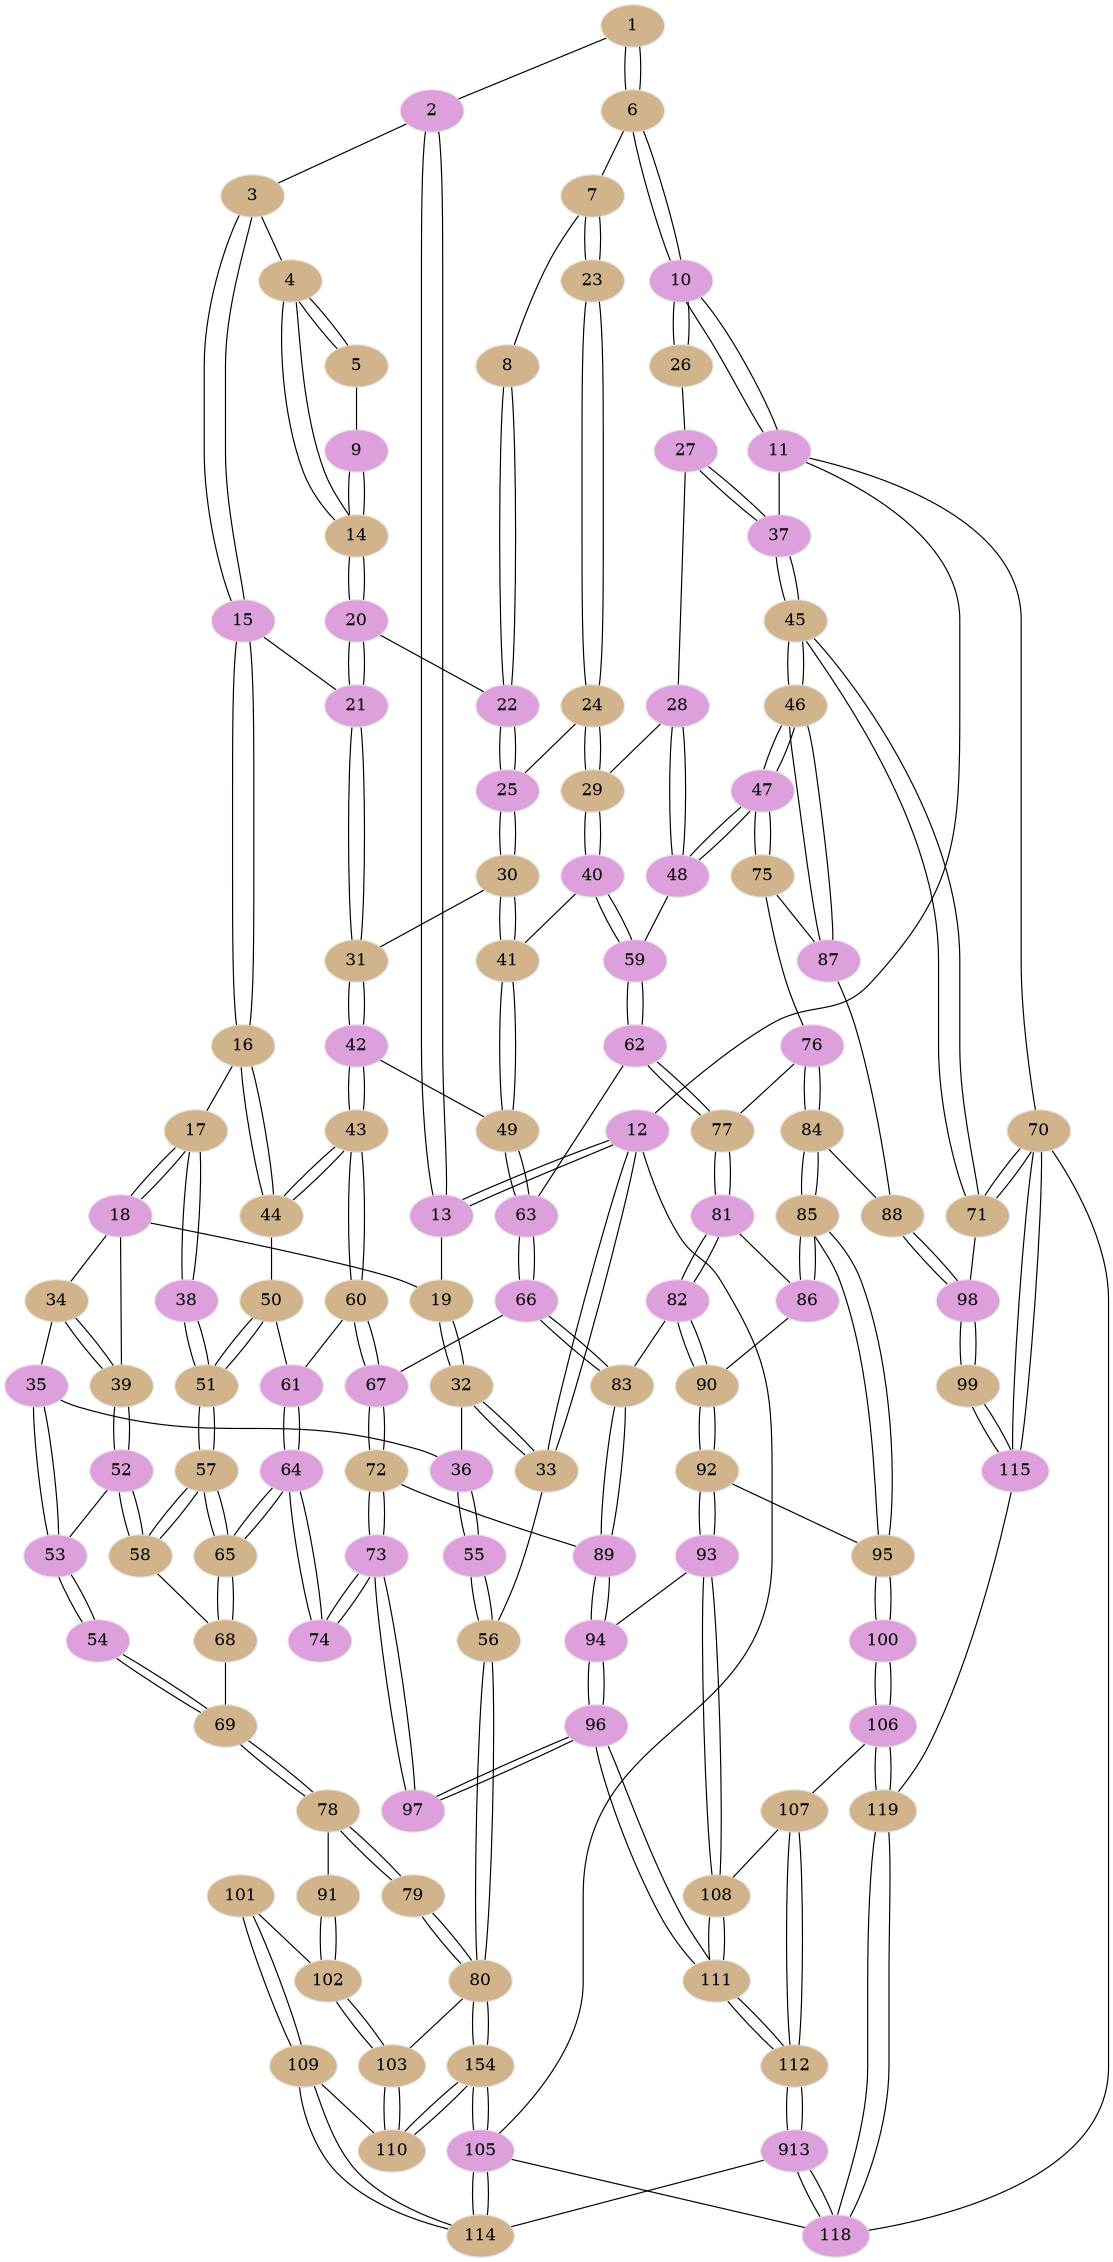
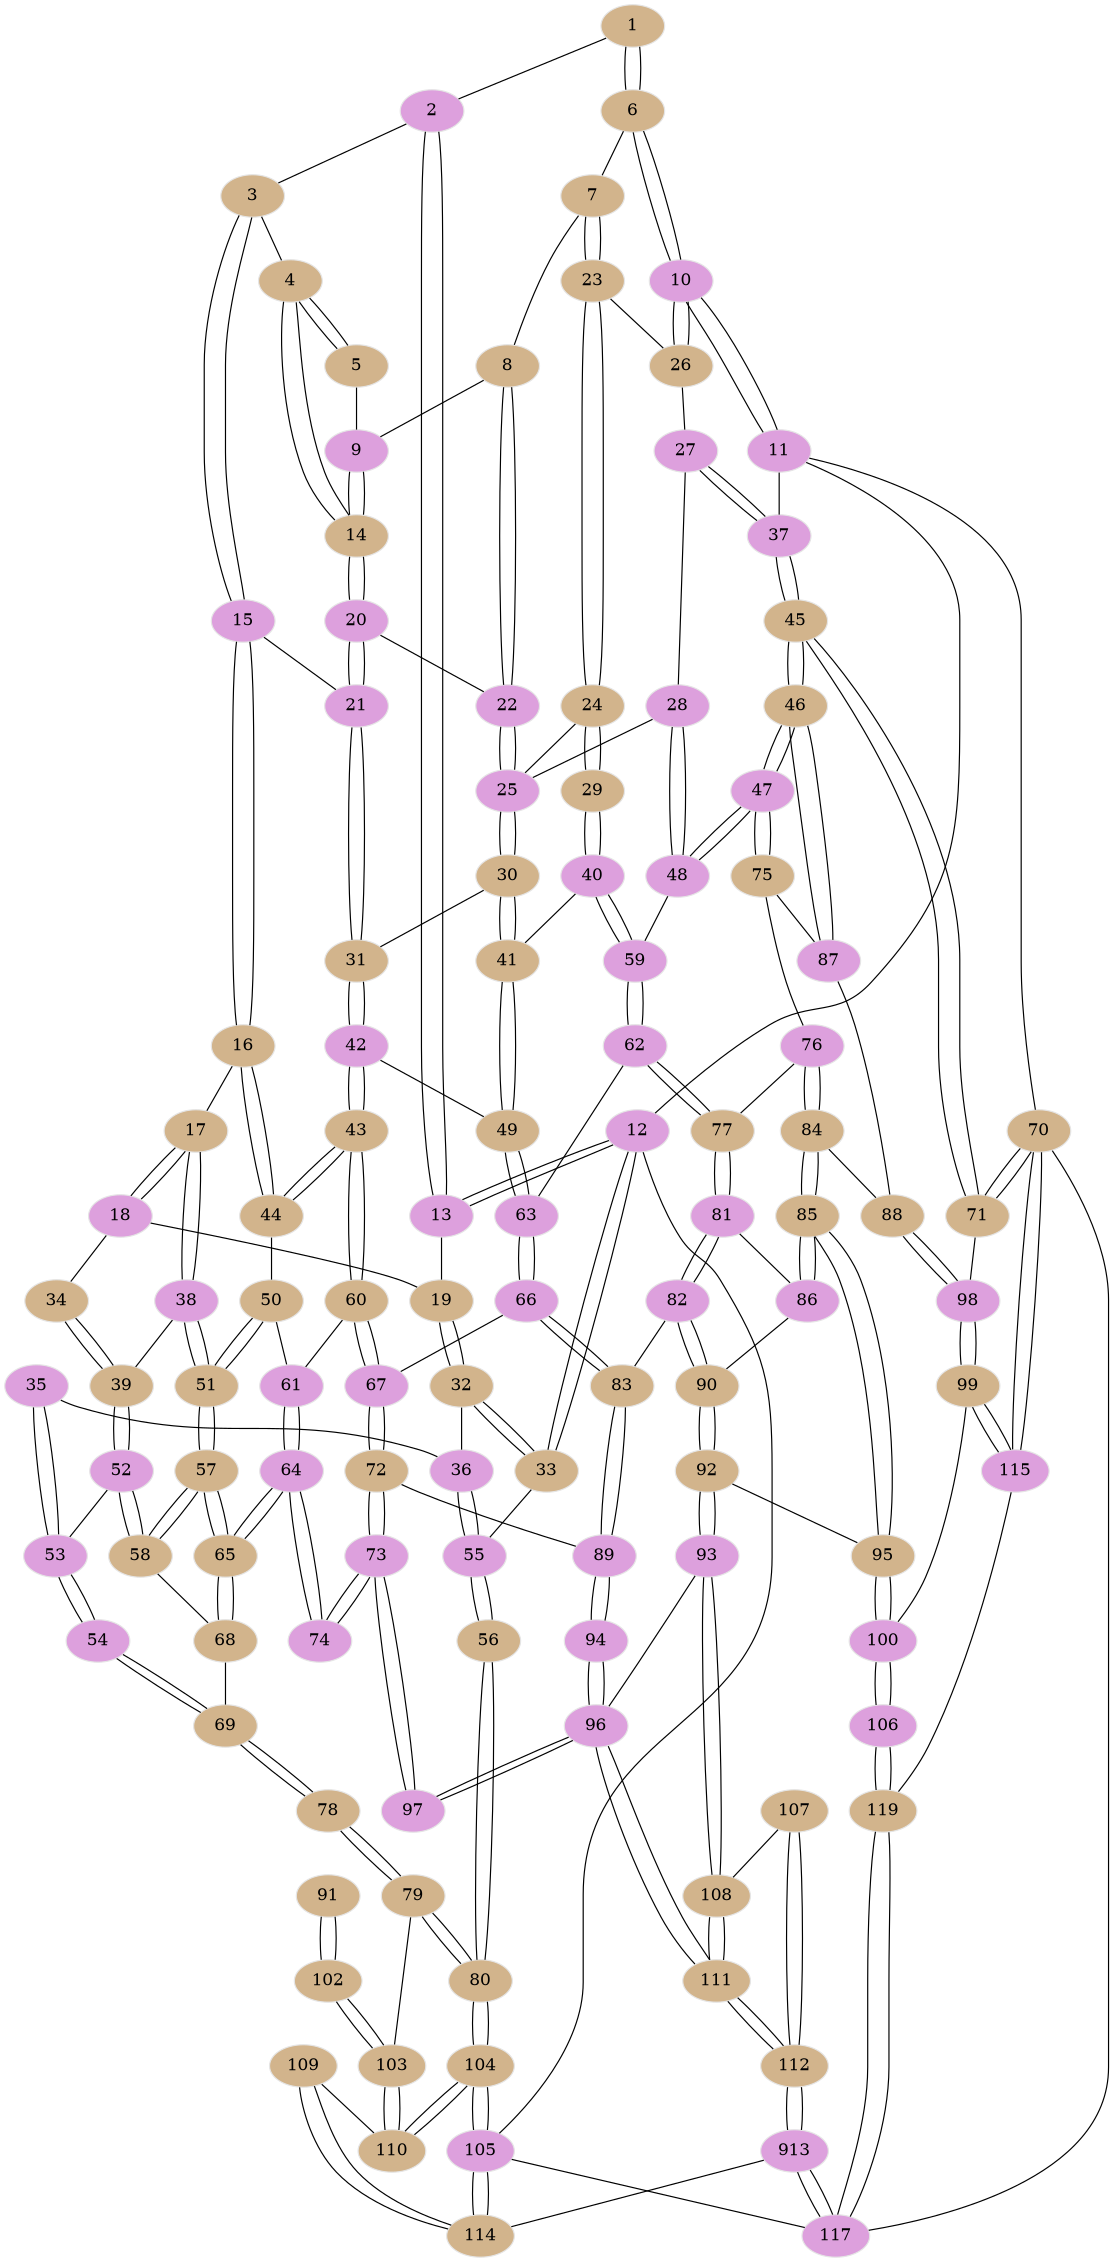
edge "23" -- "26": added
edge "8" -- "9": added
edge "28" -- "29": now "28" -- "25"
edge "18" -- "39": now "38" -- "39"
edge "34" -- "35": removed
edge "99" -- "100": added
edge "33" -- "56": now "33" -- "55"
edge "93" -- "94": now "93" -- "96"
edge "106" -- "107": removed
edge "78" -- "91": removed
node "101": removed
edge "80" -- "103": now "79" -- "103"
node "154": label "154" -> "104"
node "118": label "118" -> "117"
